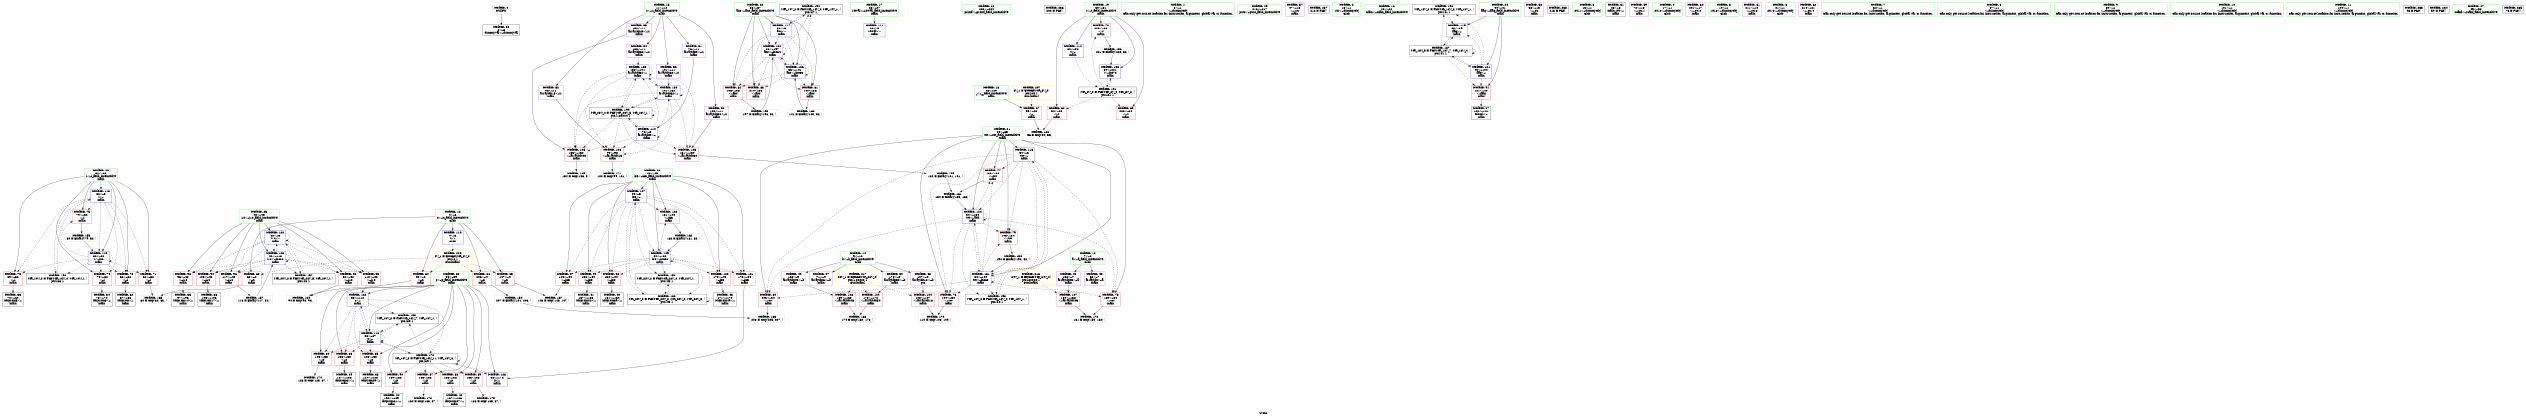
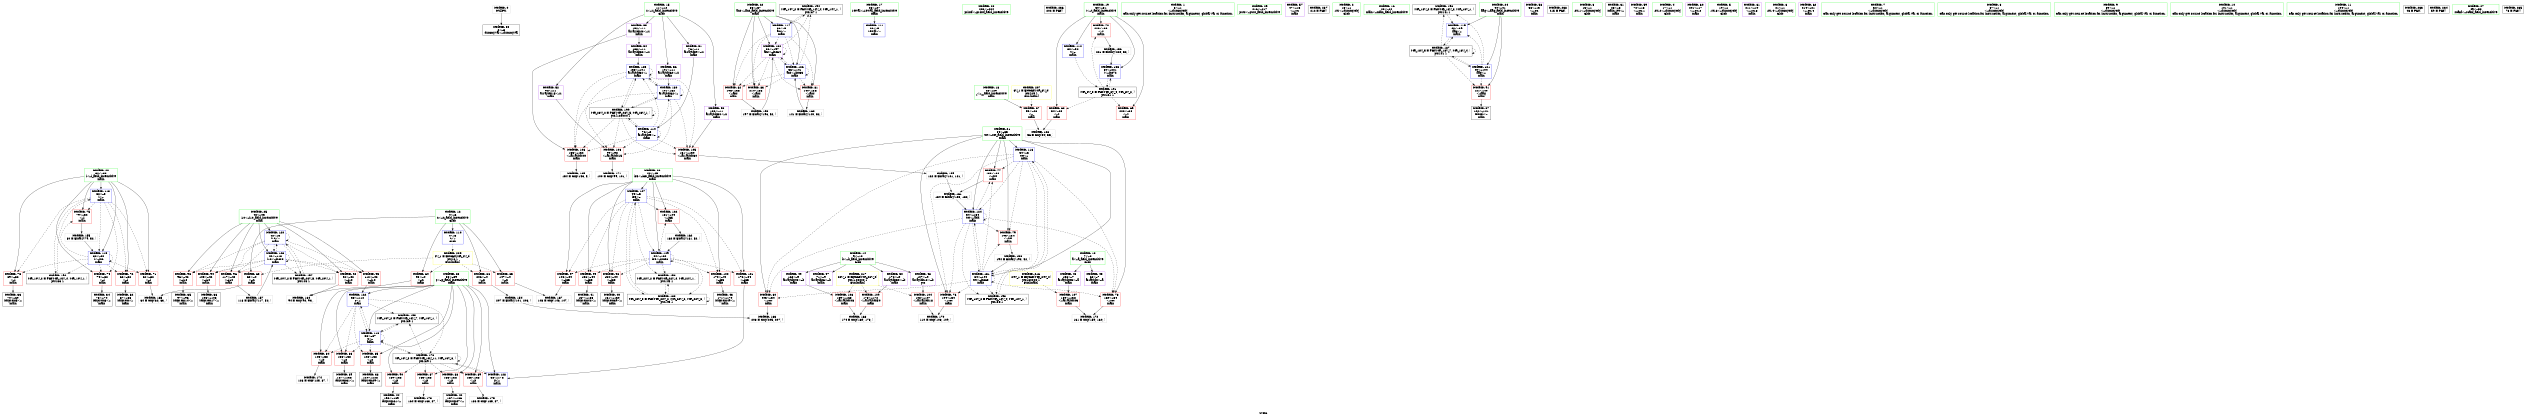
edge "NodeID: 15" -> "NodeID: 54": now "NodeID: 55" -> "NodeID: 54"
